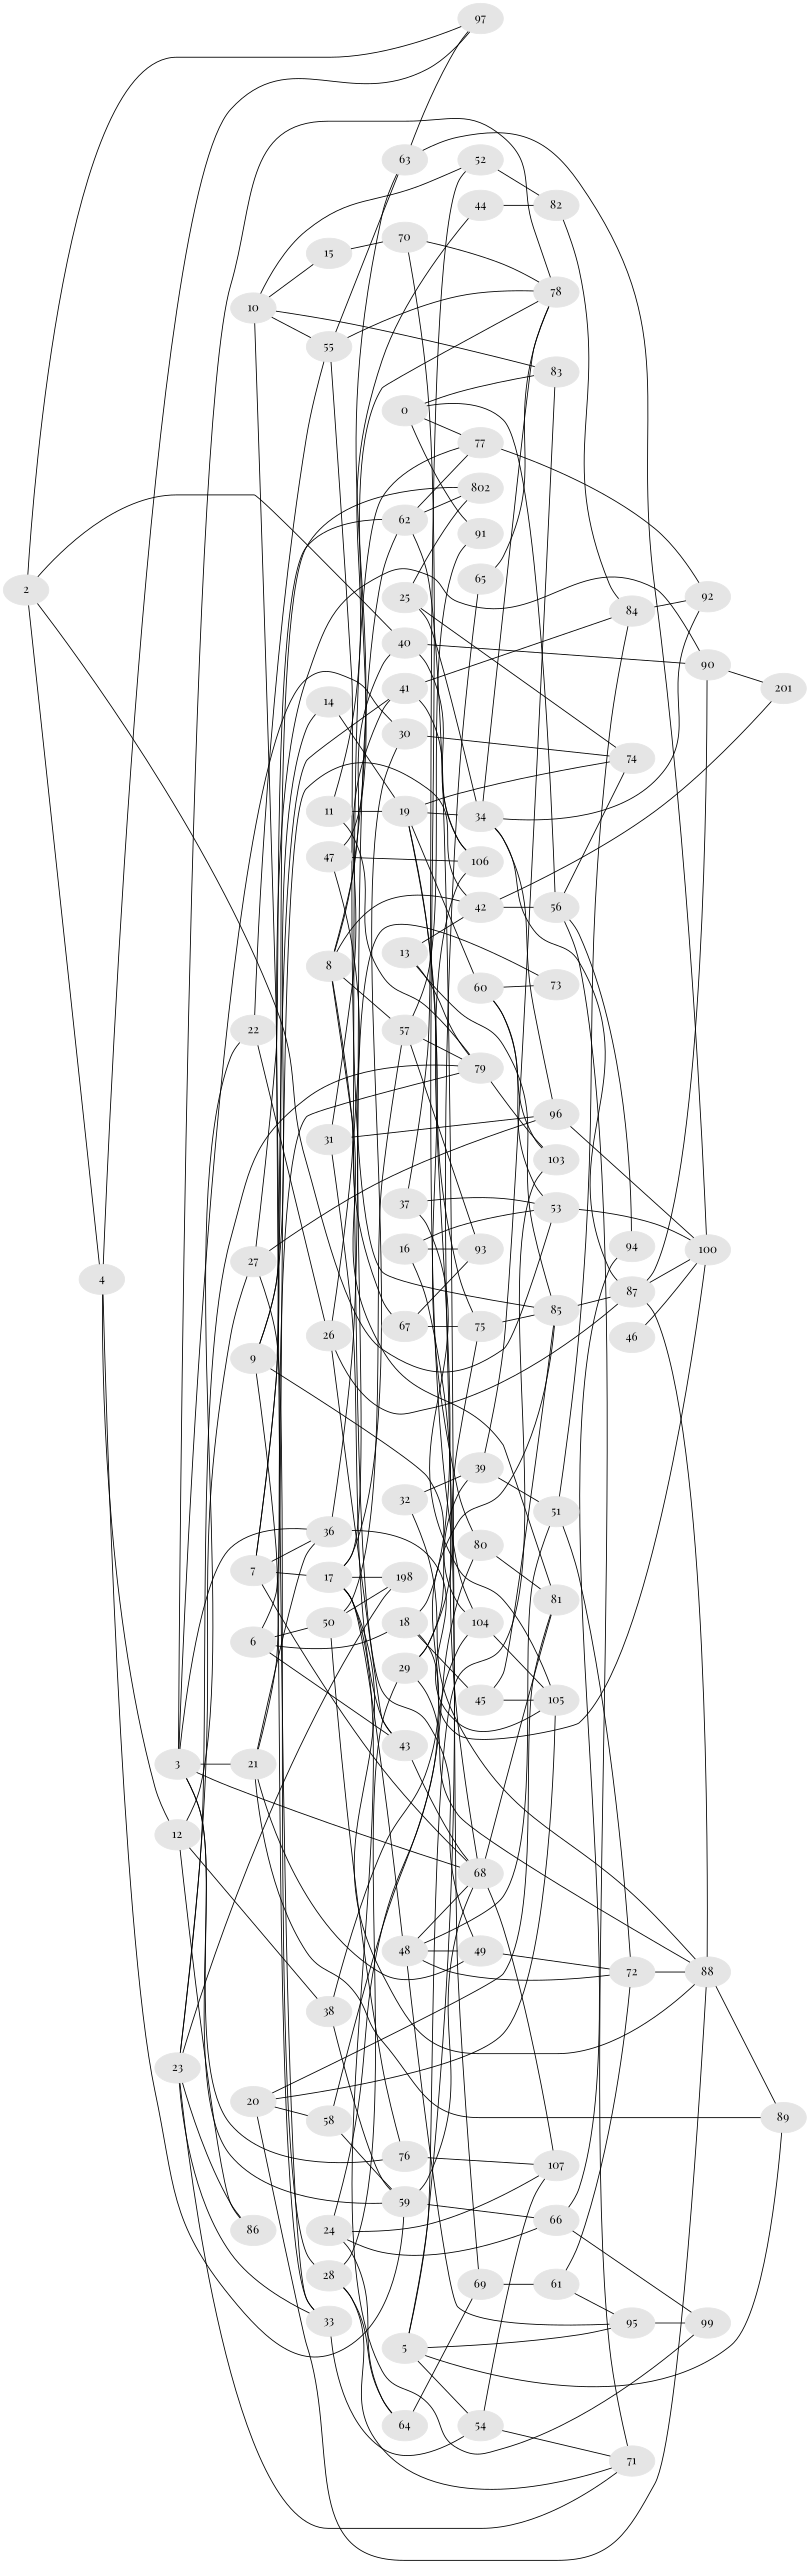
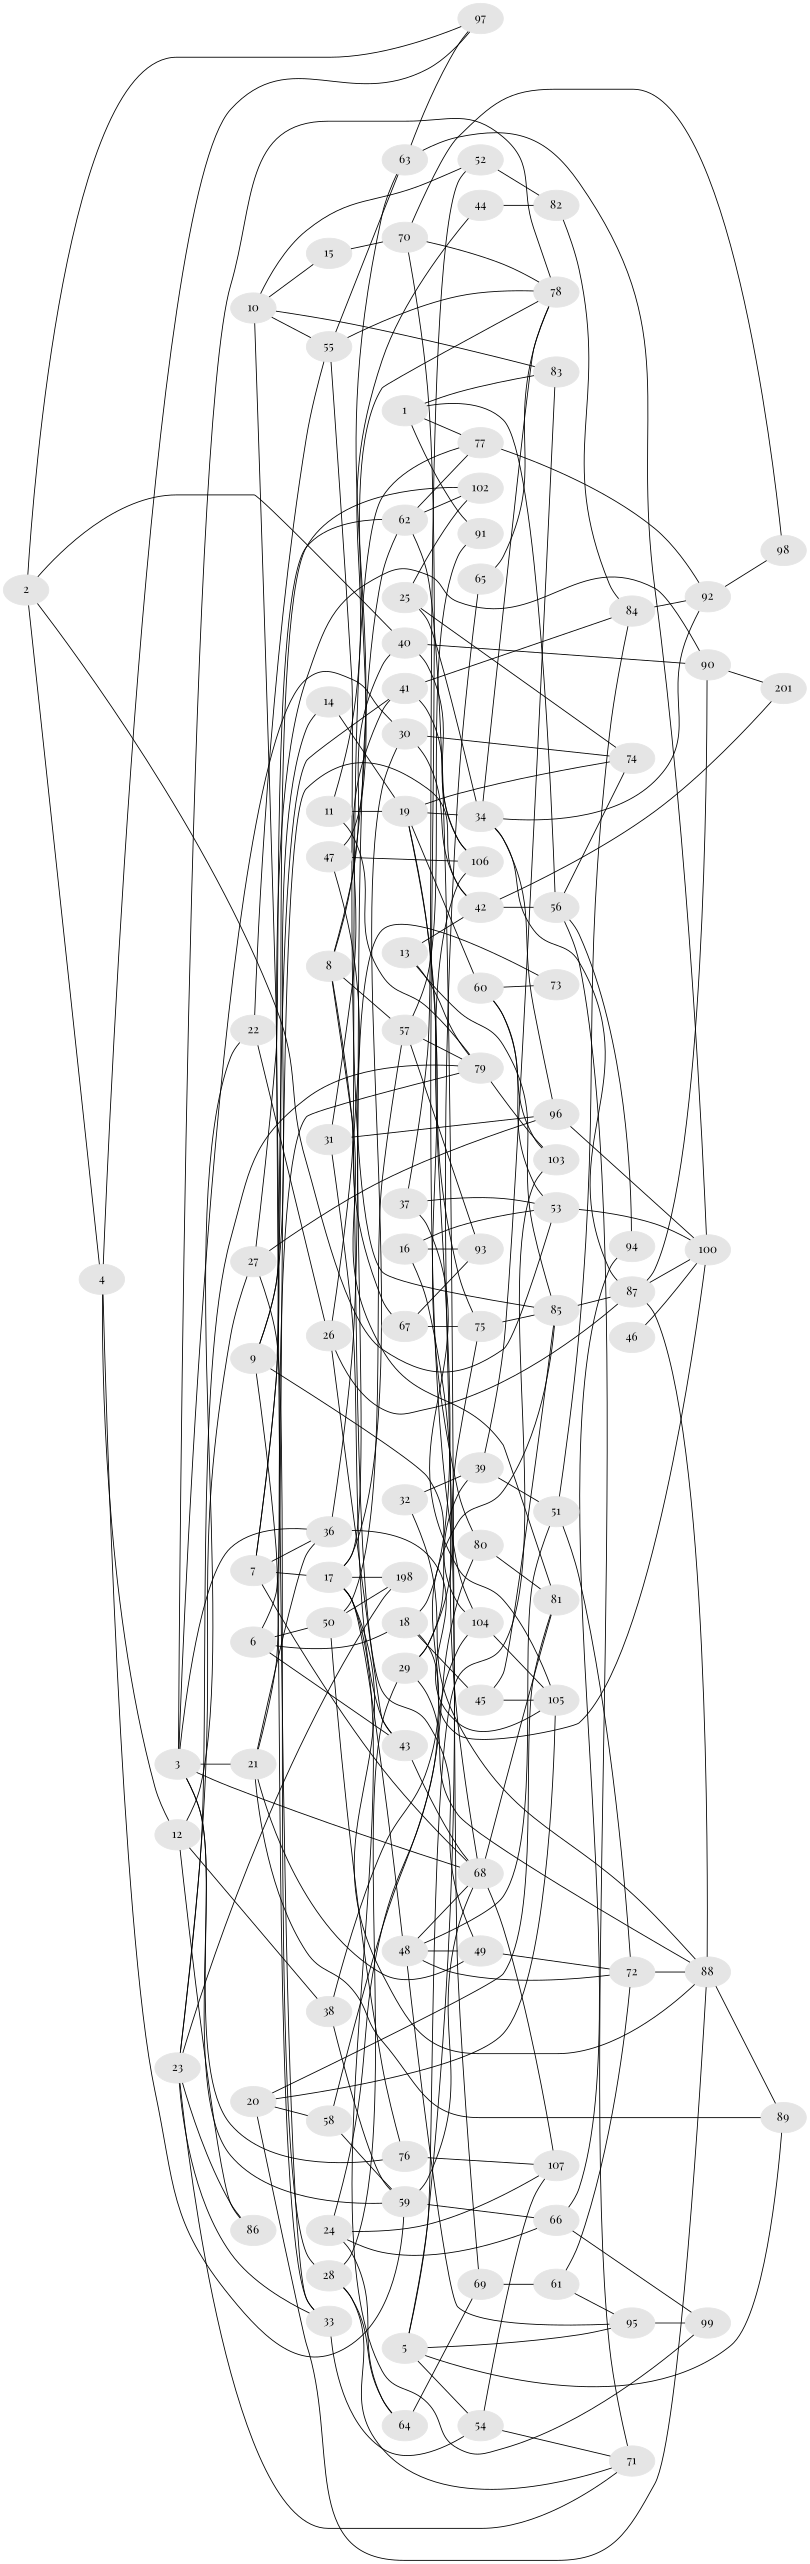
node "0": label "0" -> "1"
node "802": label "802" -> "102"
node "98": added
edge "42" -- "8": now "42" -- "30"
